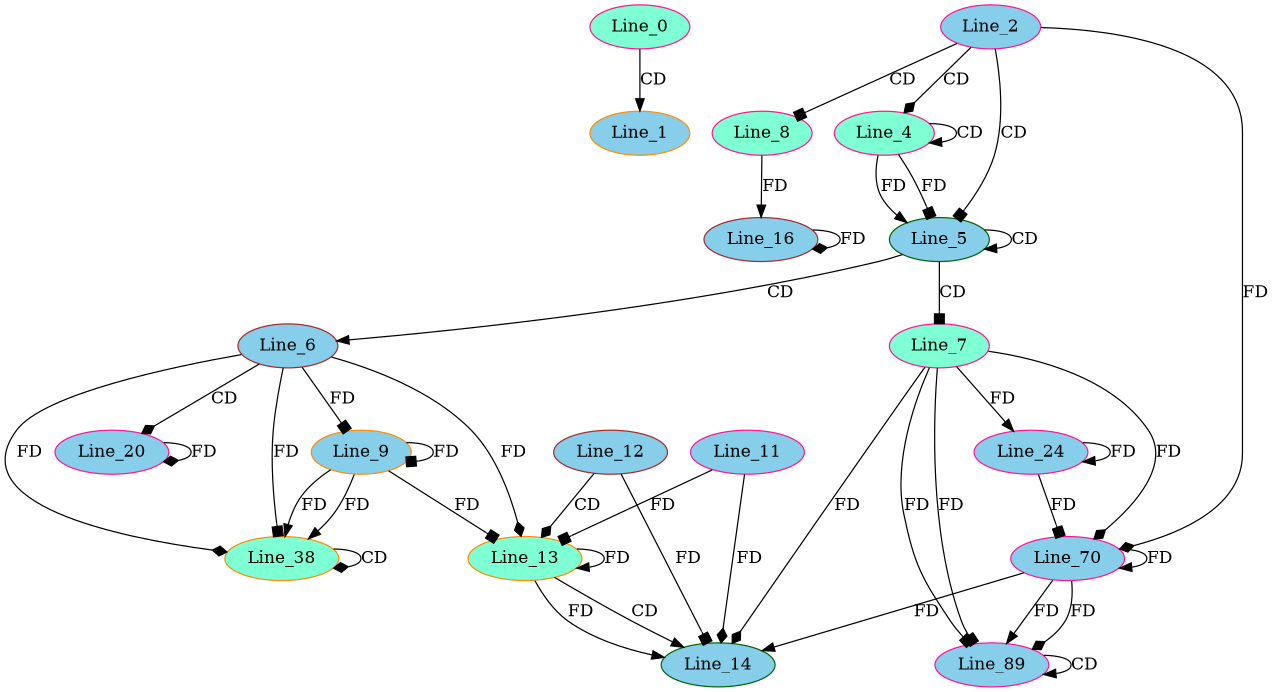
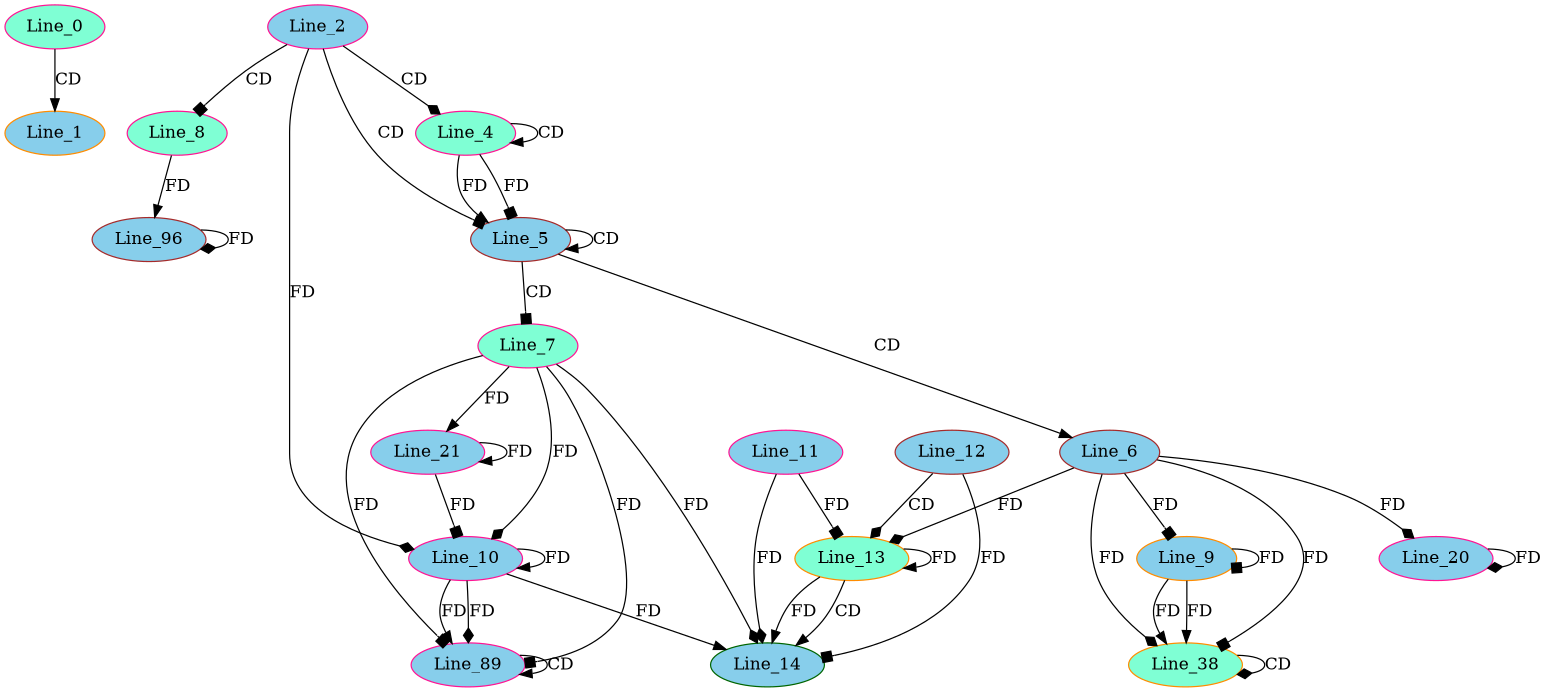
node "Line_16": label "Line_16" -> "Line_96"
node "Line_5": color darkgreen -> brown
edge "Line_6" -> "Line_20": label "CD" -> "FD"
node "Line_24": label "Line_24" -> "Line_21"
edge "Line_9" -> "Line_13": removed, label "FD"
node "Line_70": label "Line_70" -> "Line_10"
